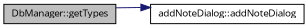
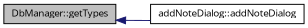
edge "DbManager::getTypes" -> "addNoteDialog::addNoteDialog": reversed
